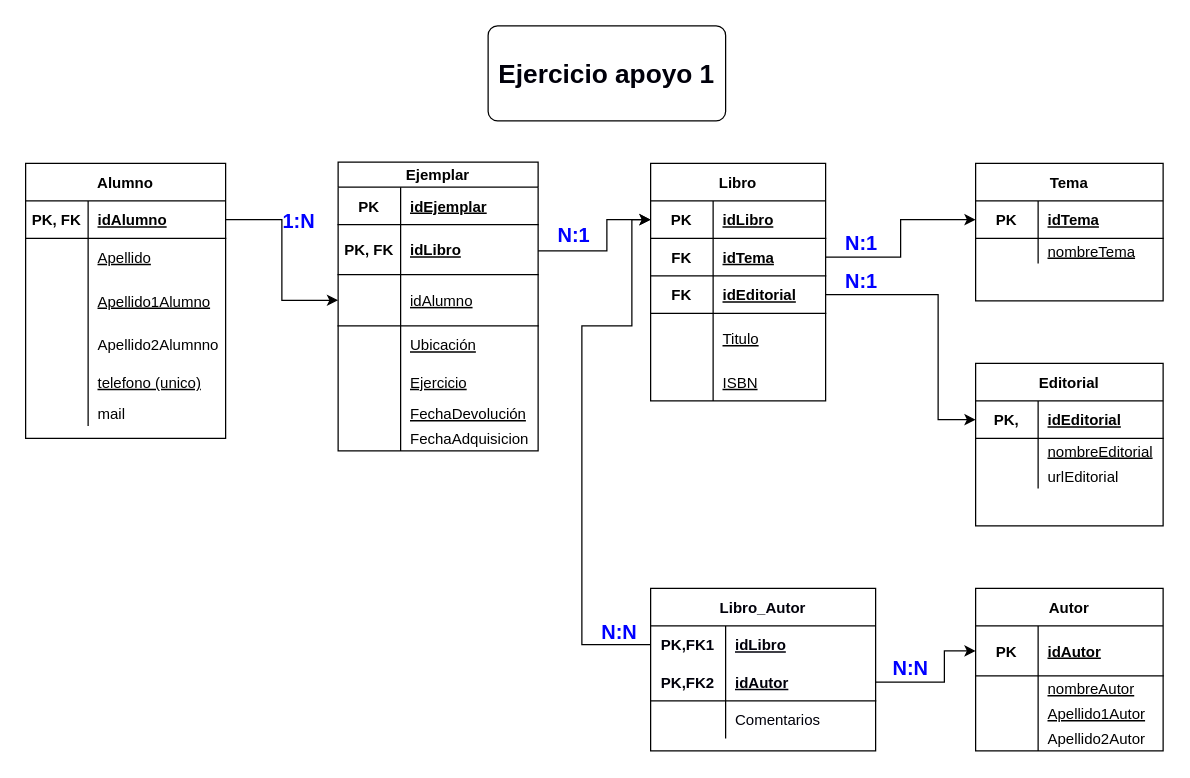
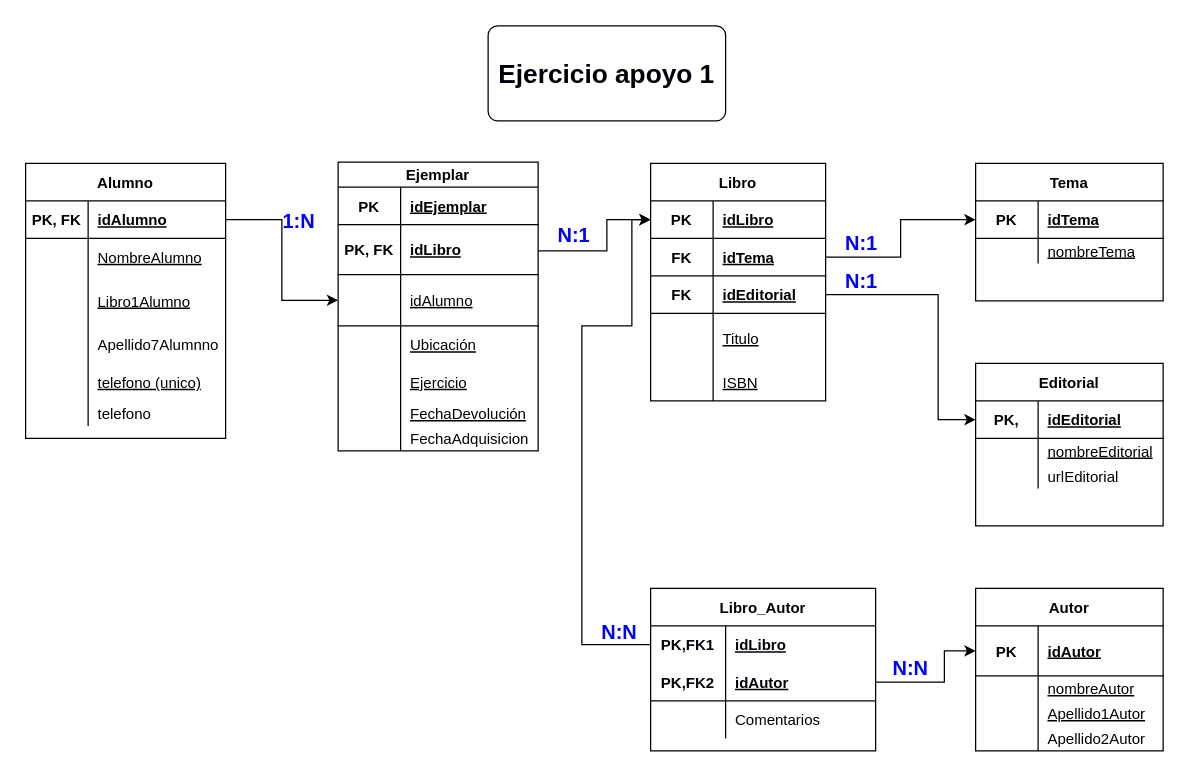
node "Apellido": label "Apellido" -> "NombreAlumno"
node "Apellido1Alumno": label "Apellido1Alumno" -> "Libro1Alumno"
node "Apellido2Alumnno": label "Apellido2Alumnno" -> "Apellido7Alumnno"
node "mail": label "mail" -> "telefono"
